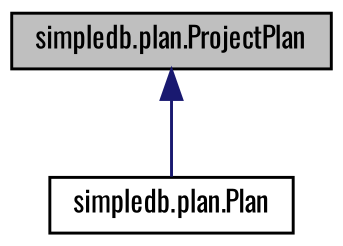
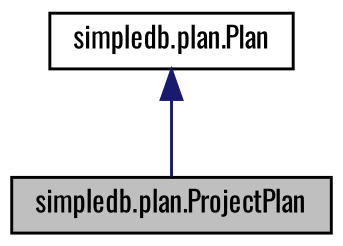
edge "simpledb.plan.Plan" -> "simpledb.plan.ProjectPlan": reversed
